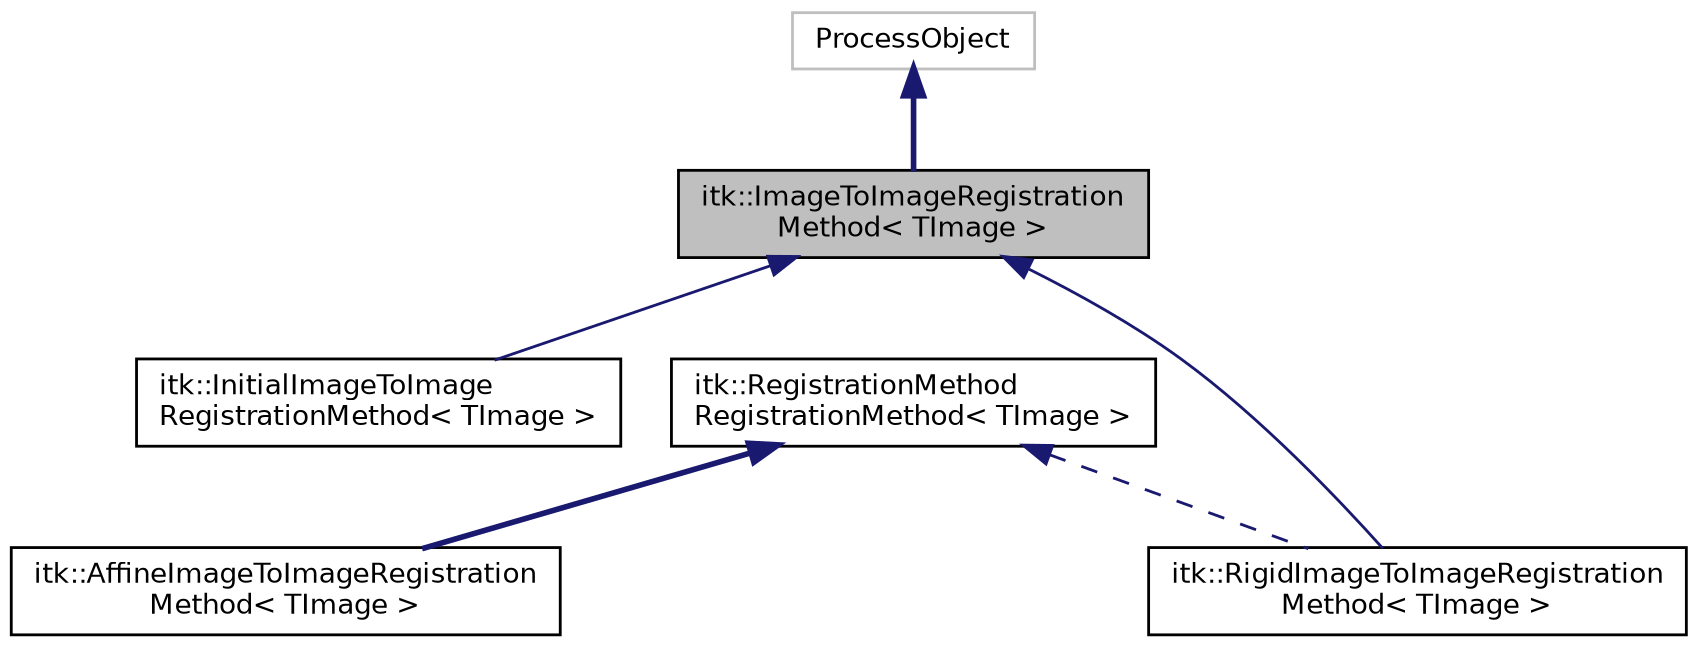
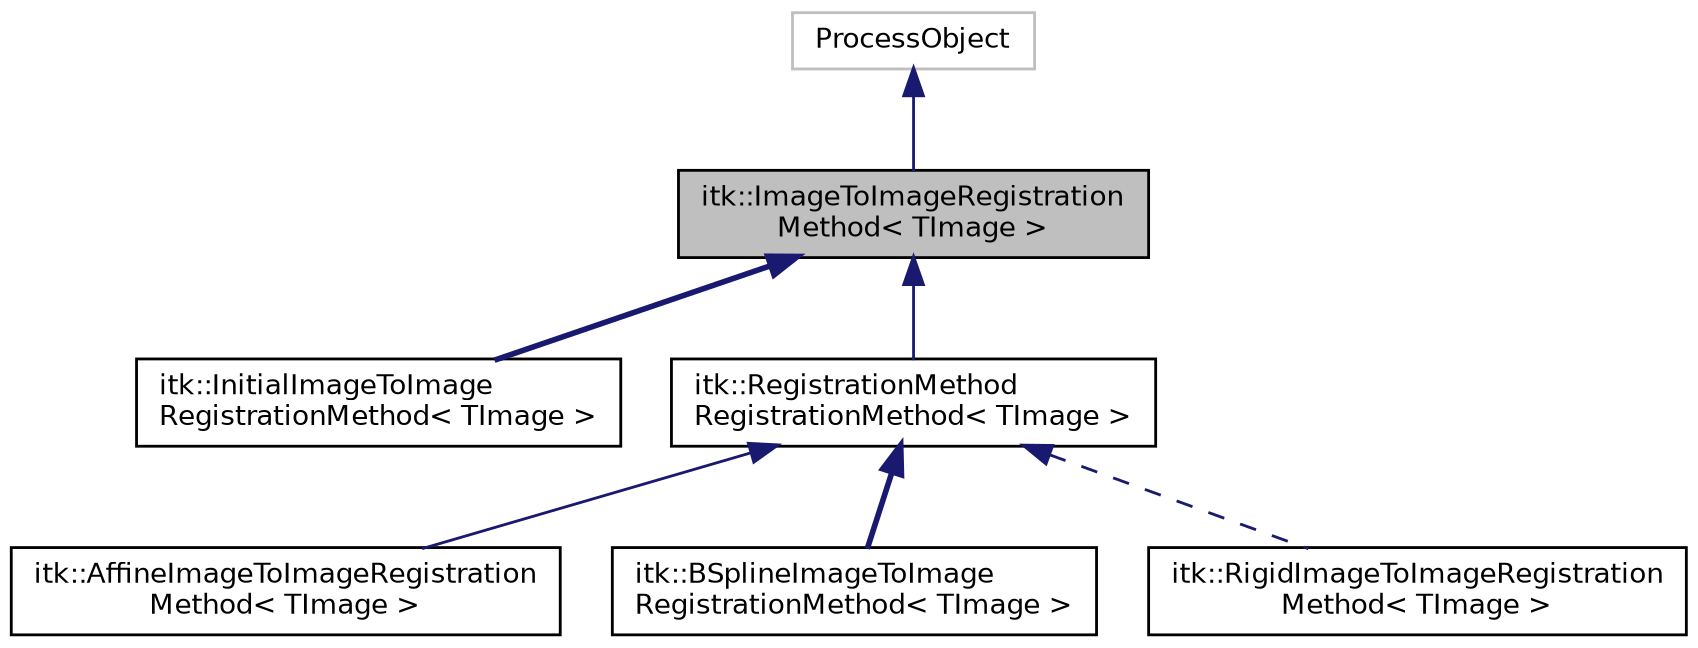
edge "itk::ImageToImageRegistration Method< TImage >" -> "ProcessObject": style bold -> solid
edge "itk::InitialImageToImage RegistrationMethod< TImage >" -> "itk::ImageToImageRegistration Method< TImage >": style solid -> bold
edge "itk::RigidImageToImageRegistration Method< TImage >" -> "itk::ImageToImageRegistration Method< TImage >": now "itk::RegistrationMethod RegistrationMethod< TImage >" -> "itk::ImageToImageRegistration Method< TImage >"
edge "itk::AffineImageToImageRegistration Method< TImage >" -> "itk::RegistrationMethod RegistrationMethod< TImage >": style bold -> solid
node "itk::BSplineImageToImage RegistrationMethod< TImage >": added
